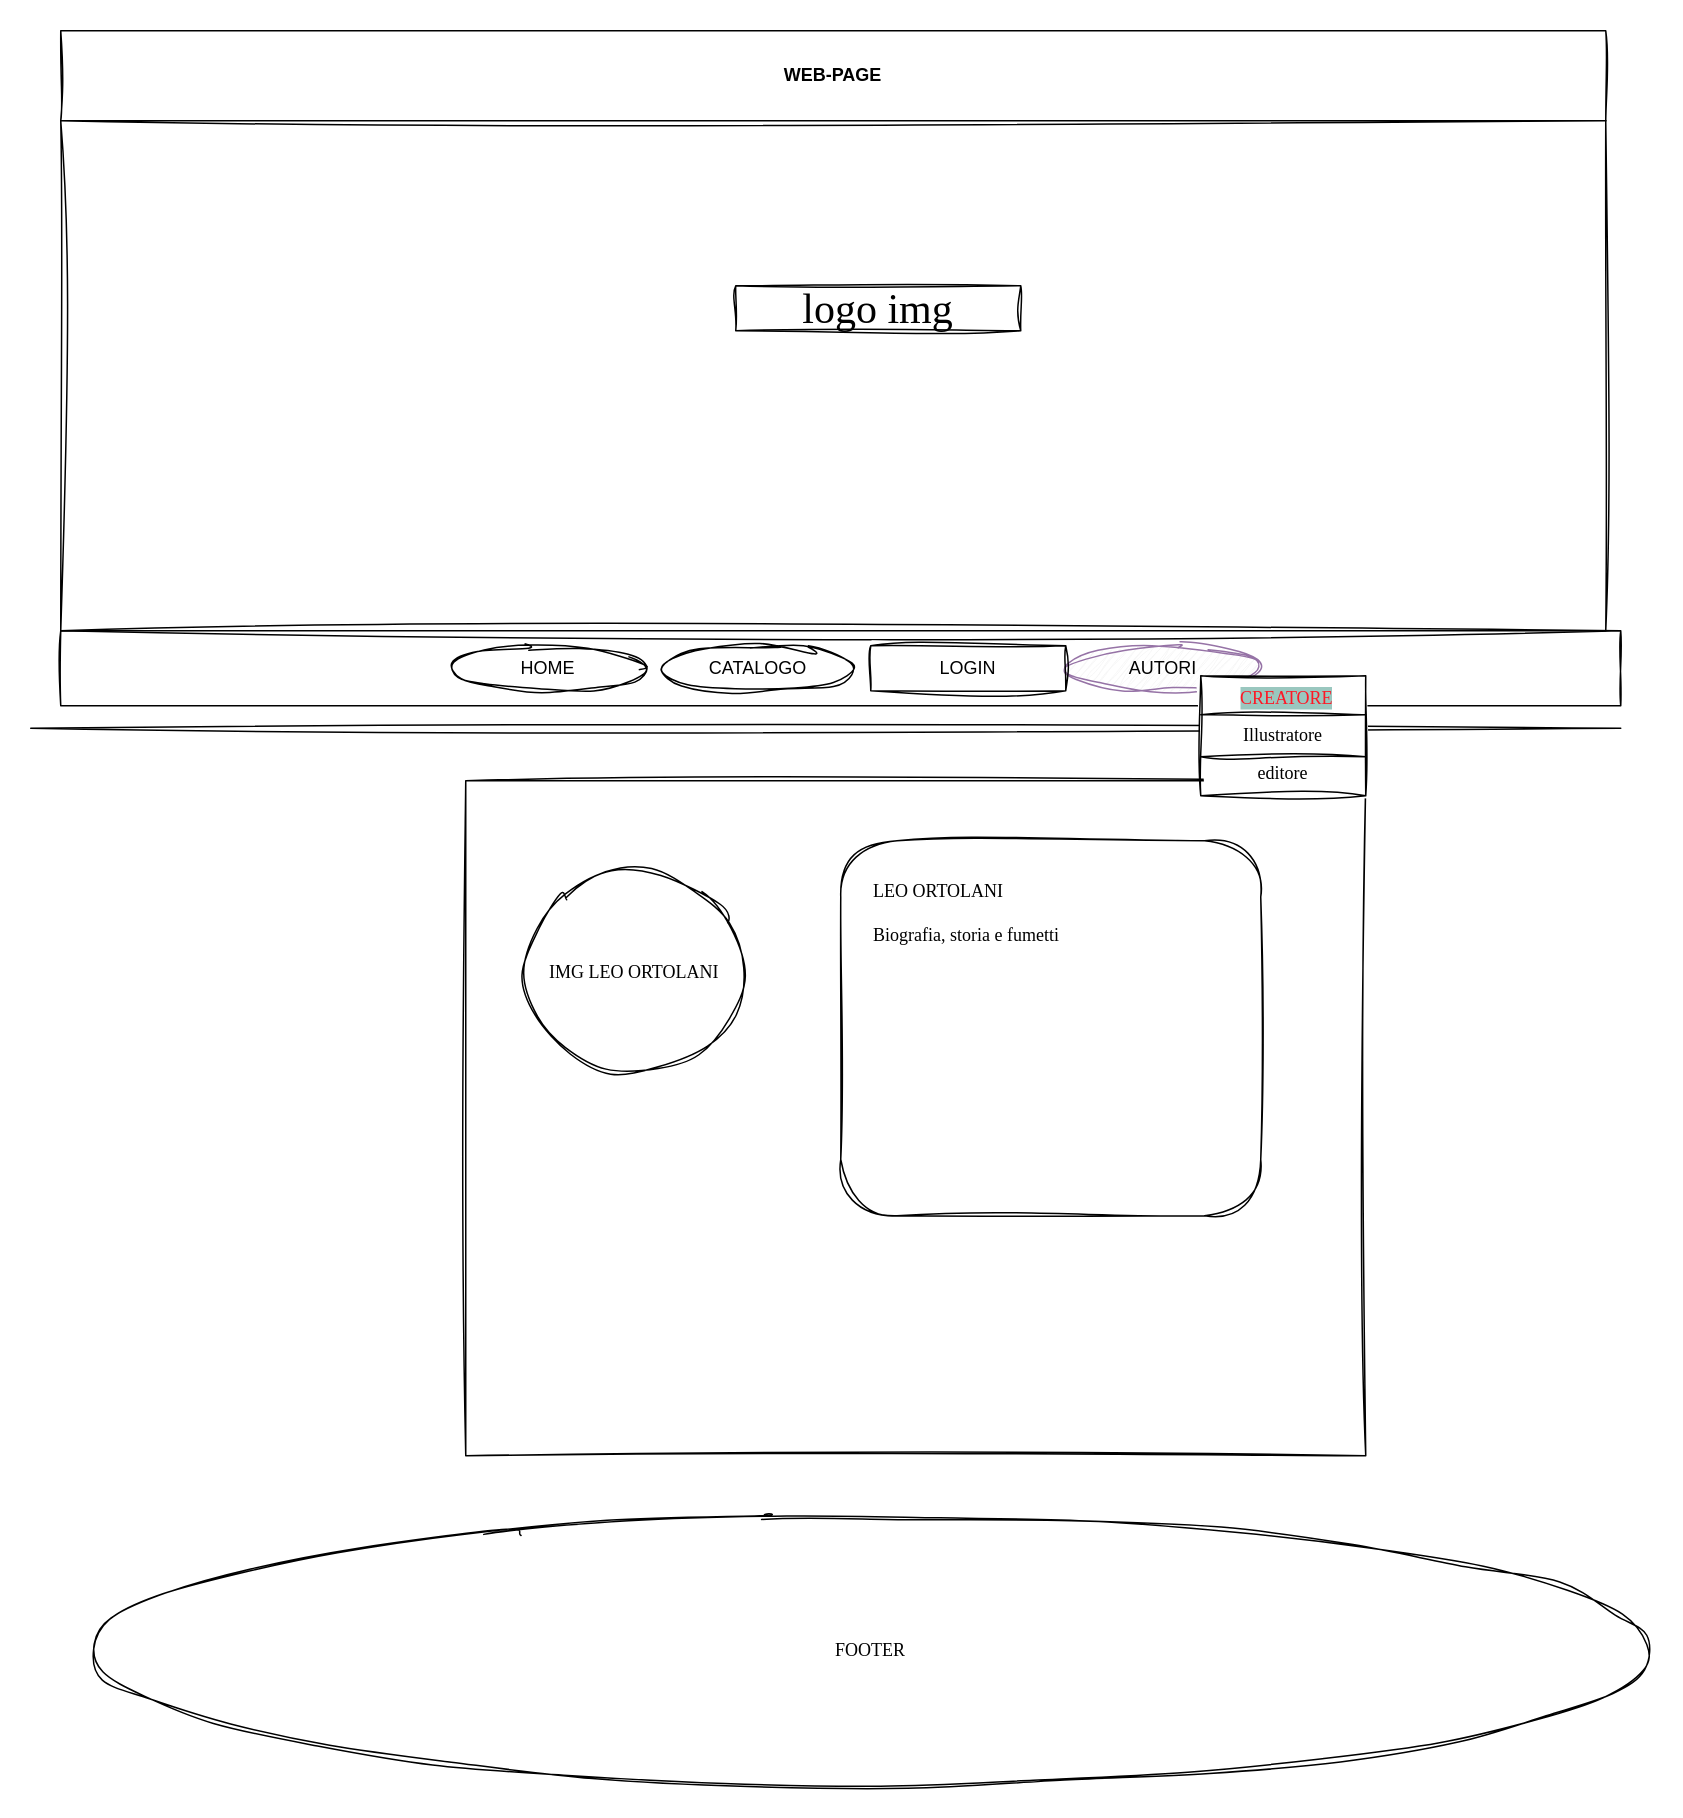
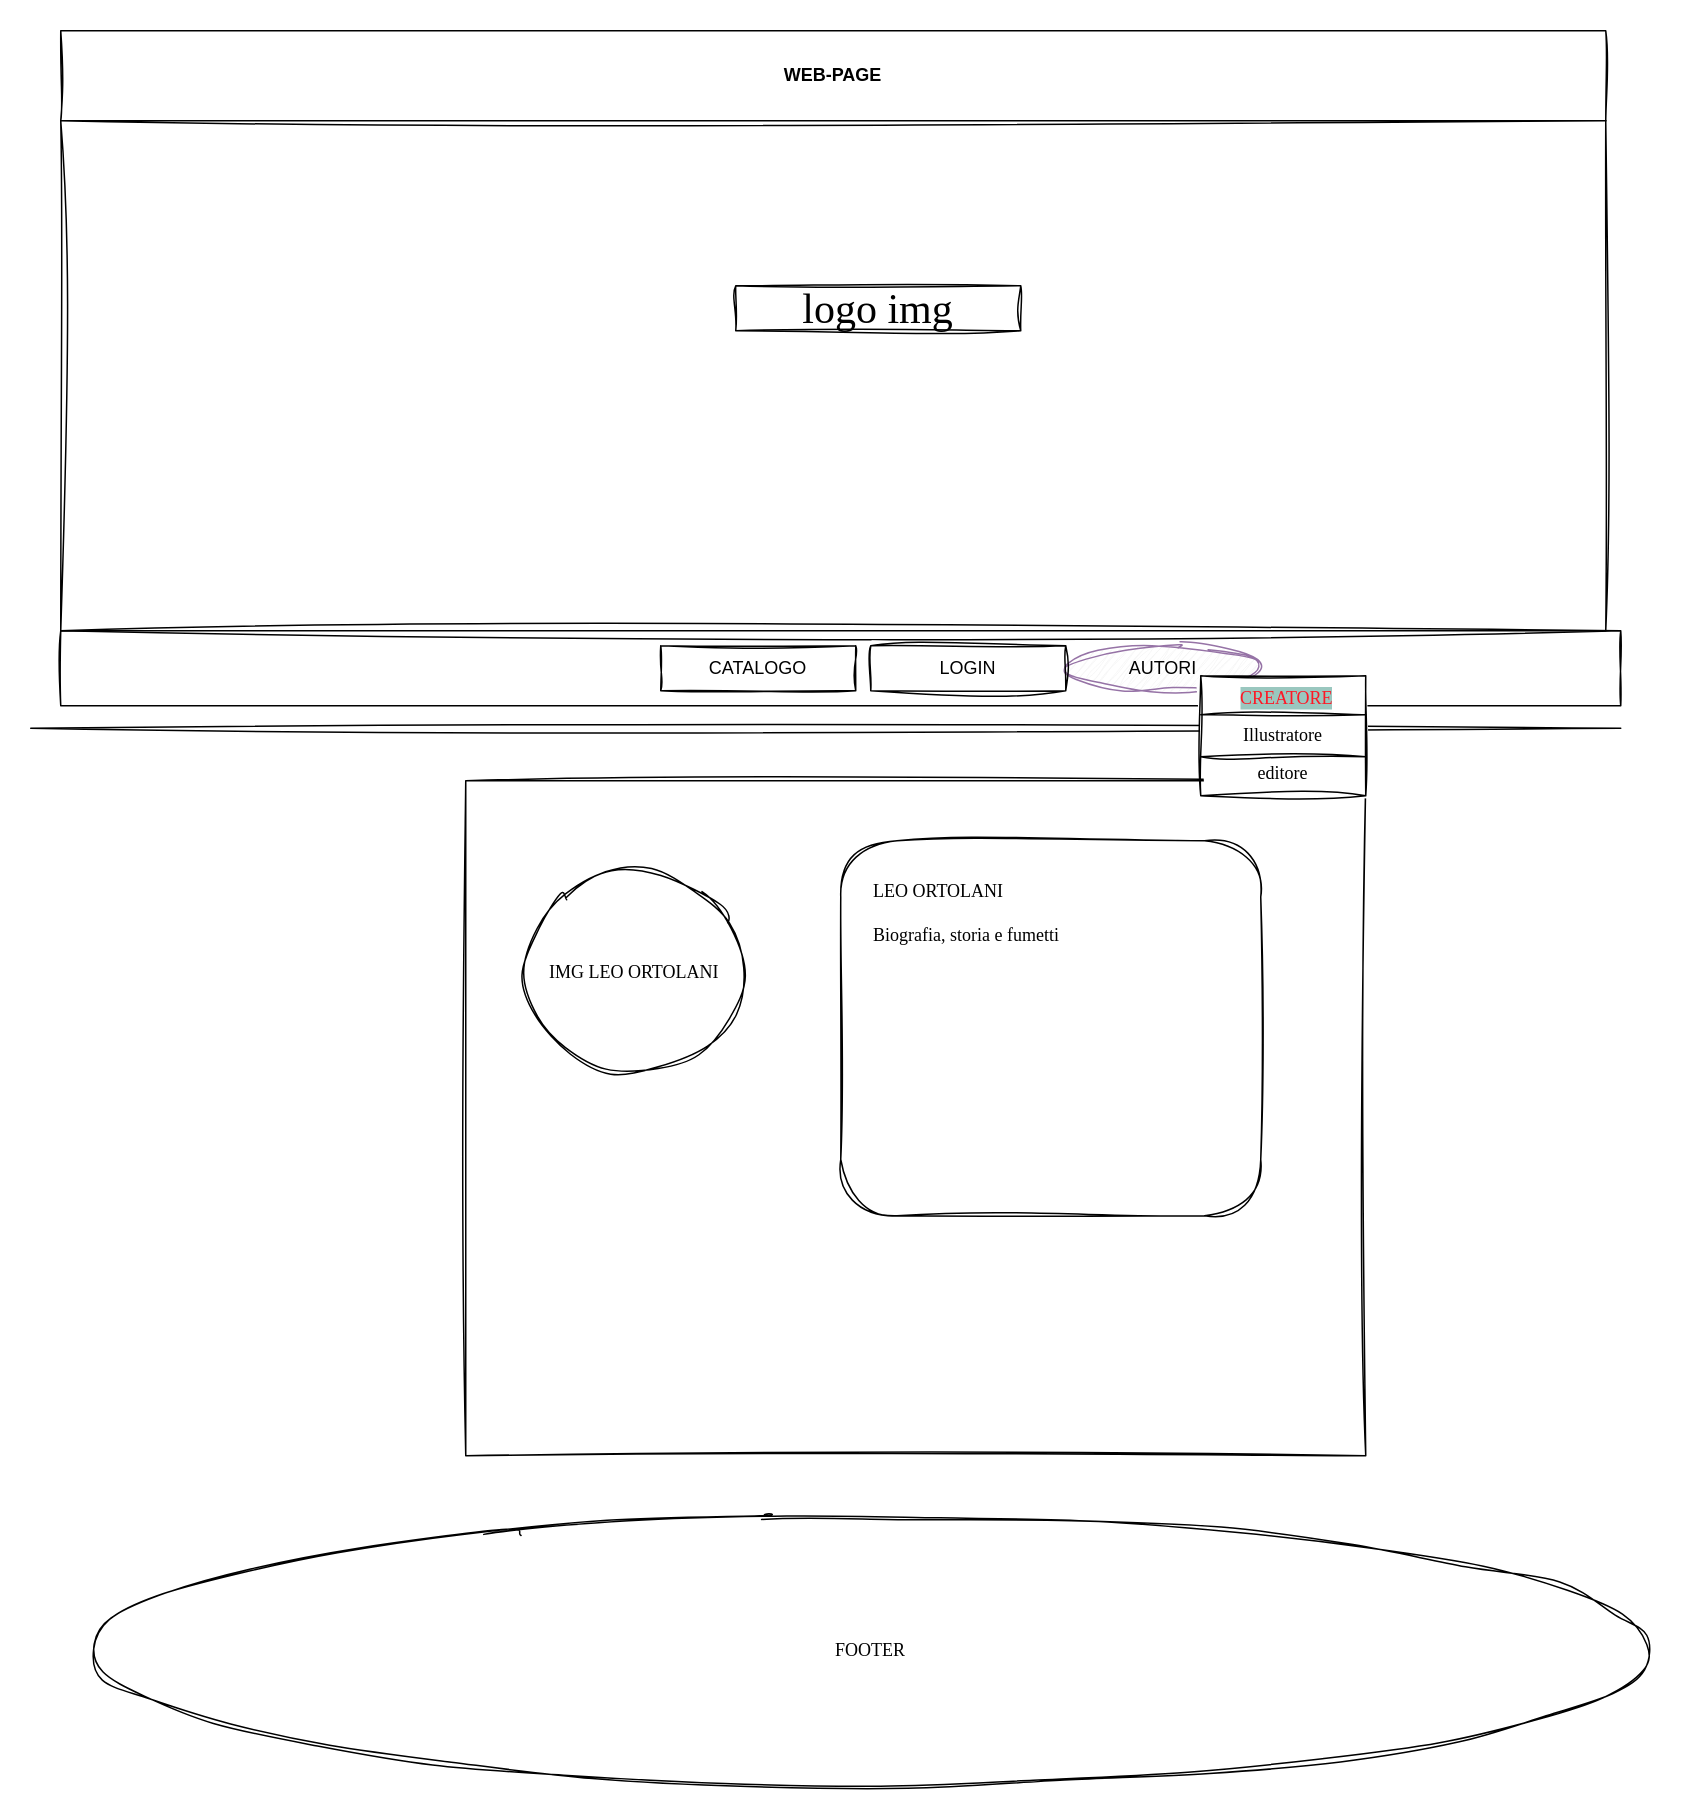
node "HOME": removed
node "CATALOGO": shape ellipse -> rectangle
